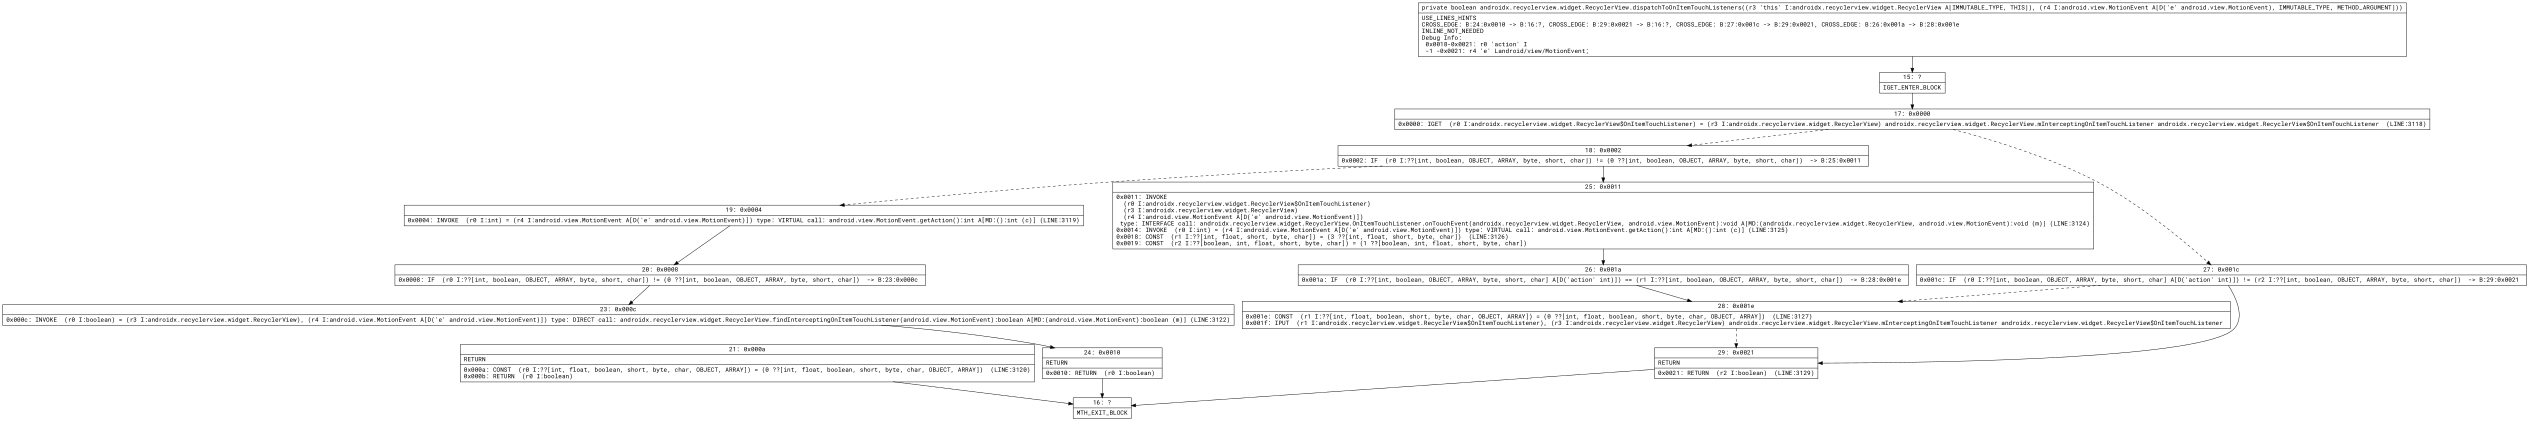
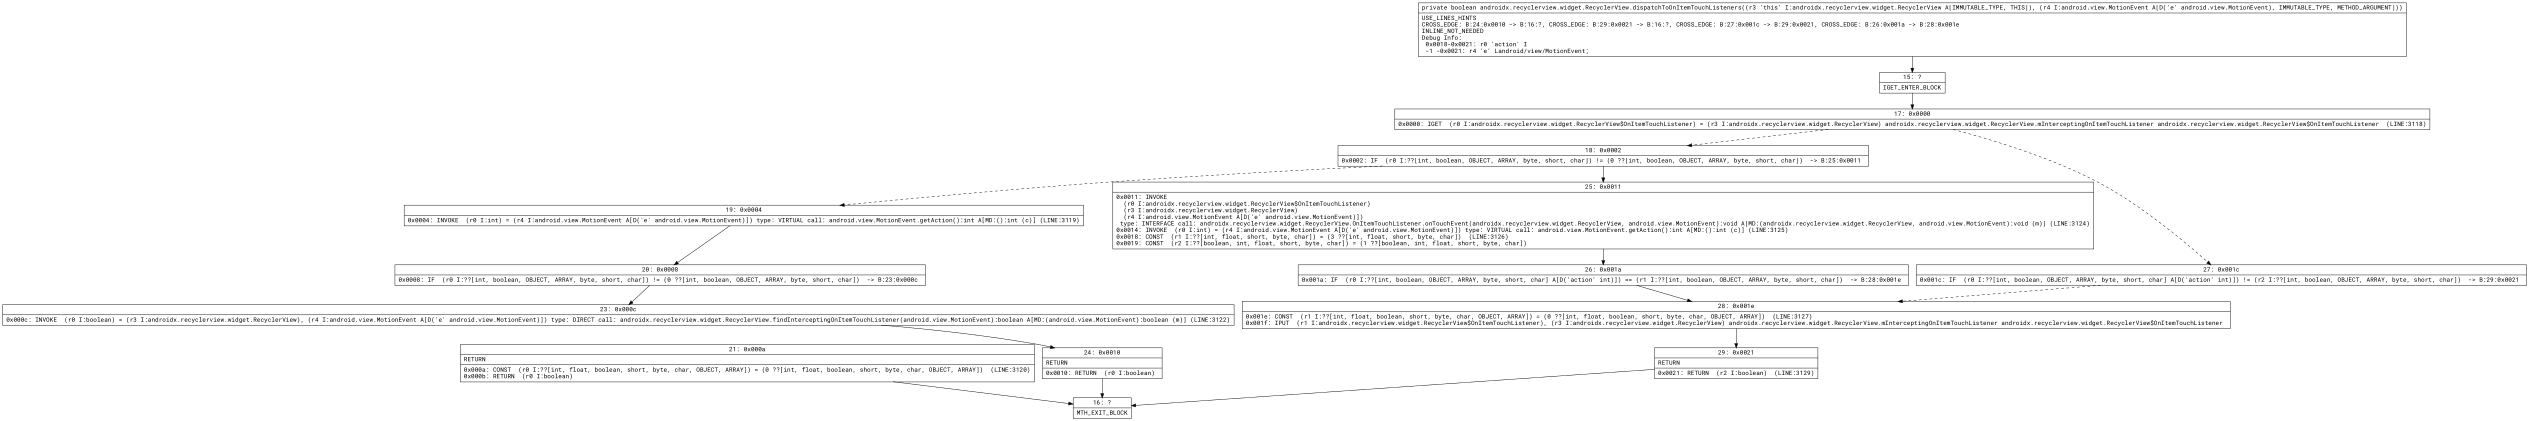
edge "28: 0x001e" -> "29: 0x0021": style dashed -> solid
edge "27: 0x001c" -> "29: 0x0021": removed
